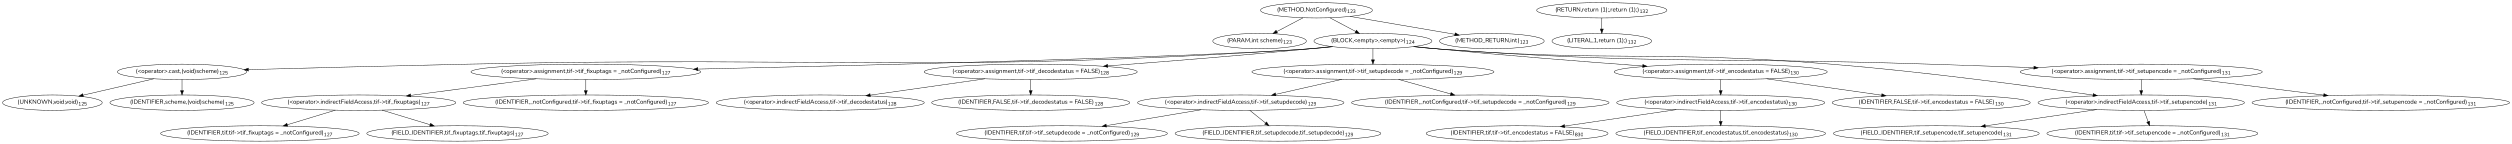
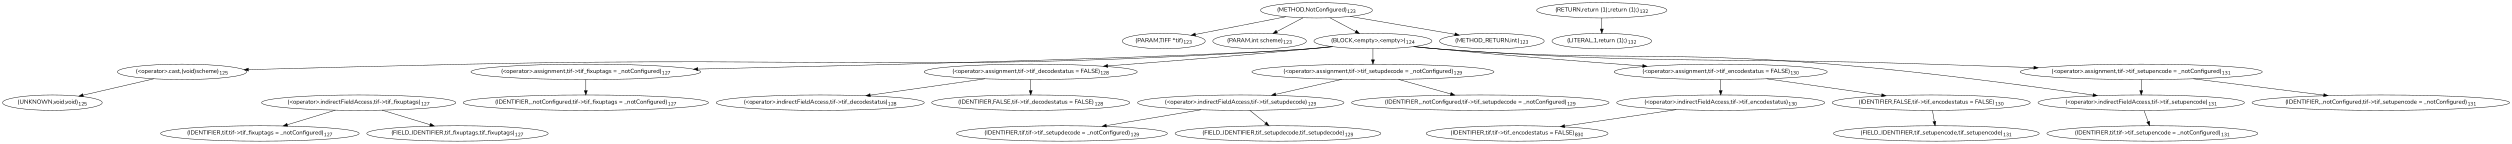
node "(PARAM,TIFF *tif)": added
edge "(<operator>.assignment,tif->tif_fixuptags = _notConfigured)" -> "(<operator>.indirectFieldAccess,tif->tif_fixuptags)": removed
node "(IDENTIFIER,scheme,(void)scheme)": removed
edge "(<operator>.indirectFieldAccess,tif->tif_setupencode)" -> "(FIELD_IDENTIFIER,tif_setupencode,tif_setupencode)": now "(IDENTIFIER,FALSE,tif->tif_encodestatus = FALSE)" -> "(FIELD_IDENTIFIER,tif_setupencode,tif_setupencode)"
node "(FIELD_IDENTIFIER,tif_encodestatus,tif_encodestatus)": removed
